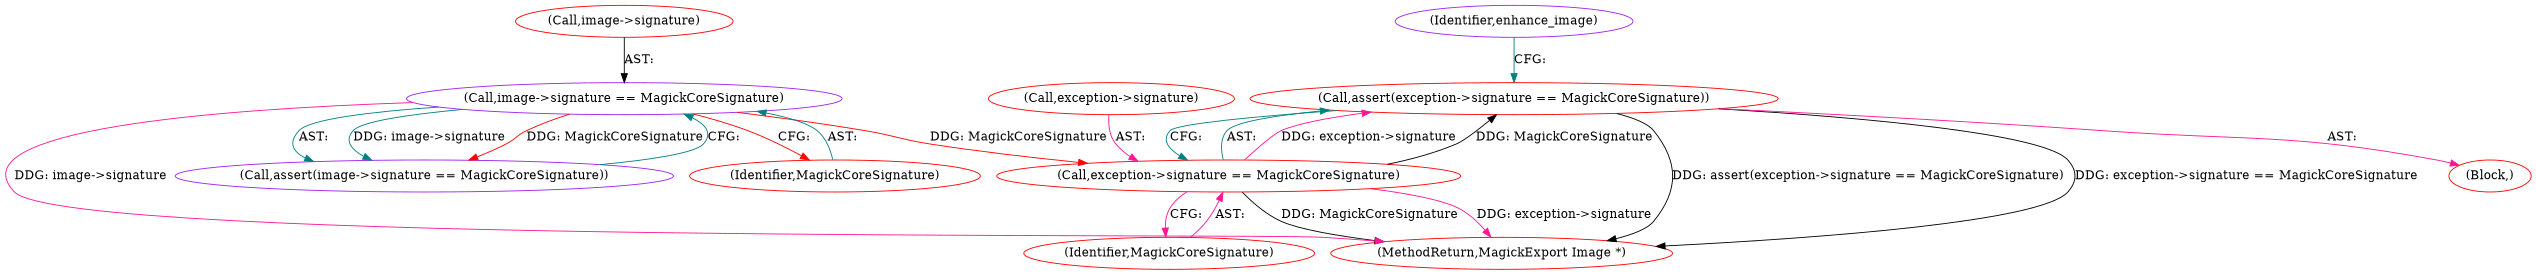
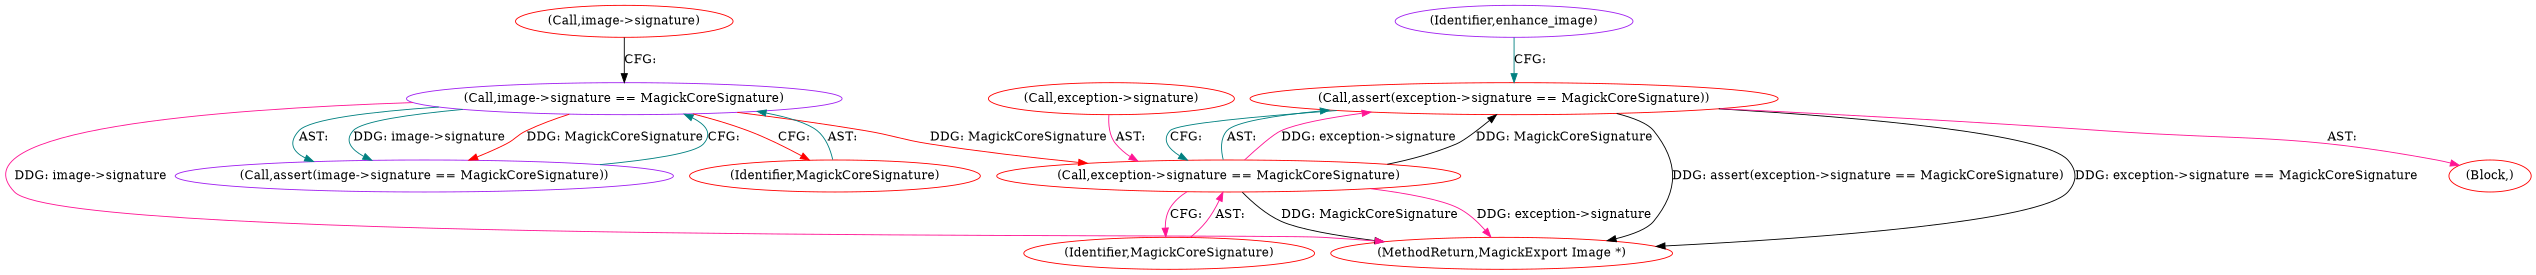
edge "(Call,image->signature)" -> "(Call,image->signature == MagickCoreSignature)": label "AST: " -> "CFG: "
